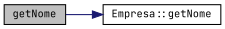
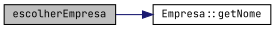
node "getNome": label "getNome" -> "escolherEmpresa"
